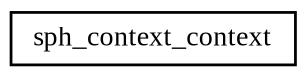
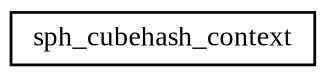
node "sph_context_context": label "sph_context_context" -> "sph_cubehash_context"
